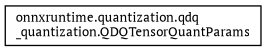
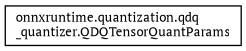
node "onnxruntime.quantization.qdq _quantization.QDQTensorQuantParams": label "onnxruntime.quantization.qdq _quantization.QDQTensorQuantParams" -> "onnxruntime.quantization.qdq _quantizer.QDQTensorQuantParams"
